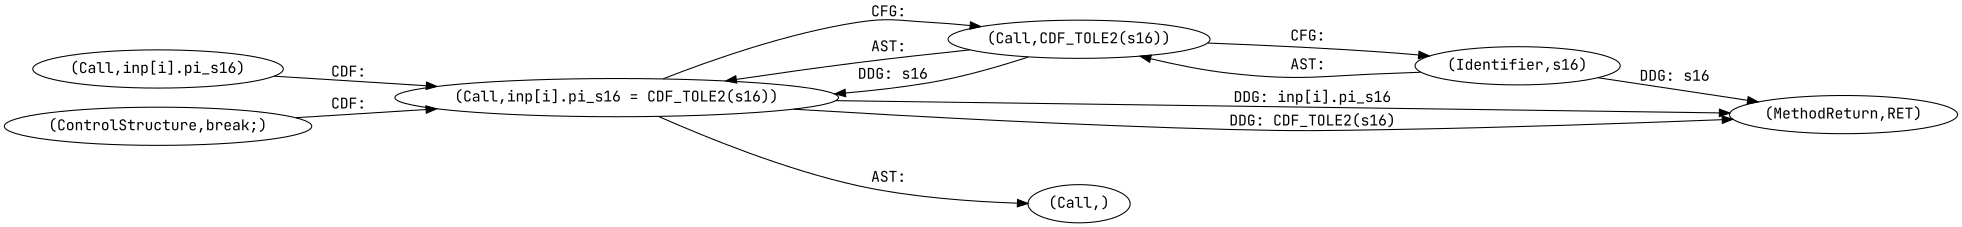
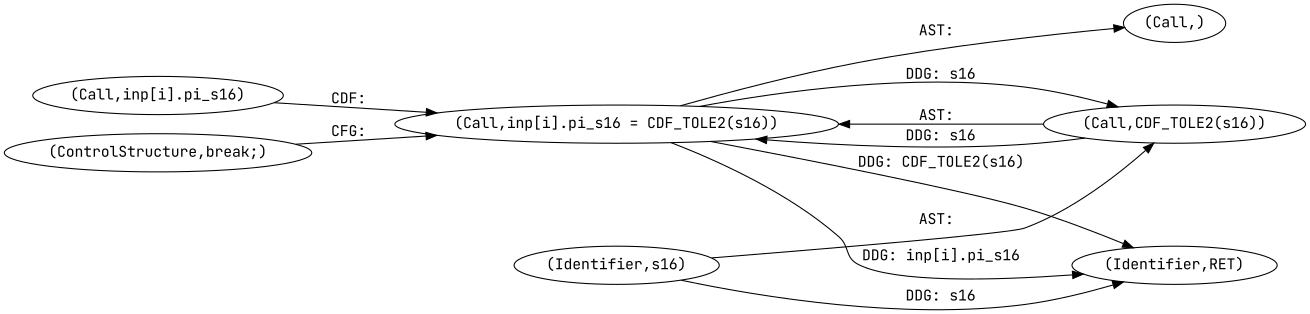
edge "(Call,inp[i].pi_s16 = CDF_TOLE2(s16))" -> "(Call,CDF_TOLE2(s16))": label "CFG: " -> "DDG: s16"
edge "(Call,CDF_TOLE2(s16))" -> "(Identifier,s16)": removed, label "CFG:"
edge "(ControlStructure,break;)" -> "(Call,inp[i].pi_s16 = CDF_TOLE2(s16))": label "CDF: " -> "CFG: "
node "(MethodReturn,RET)": label "(MethodReturn,RET)" -> "(Identifier,RET)"
